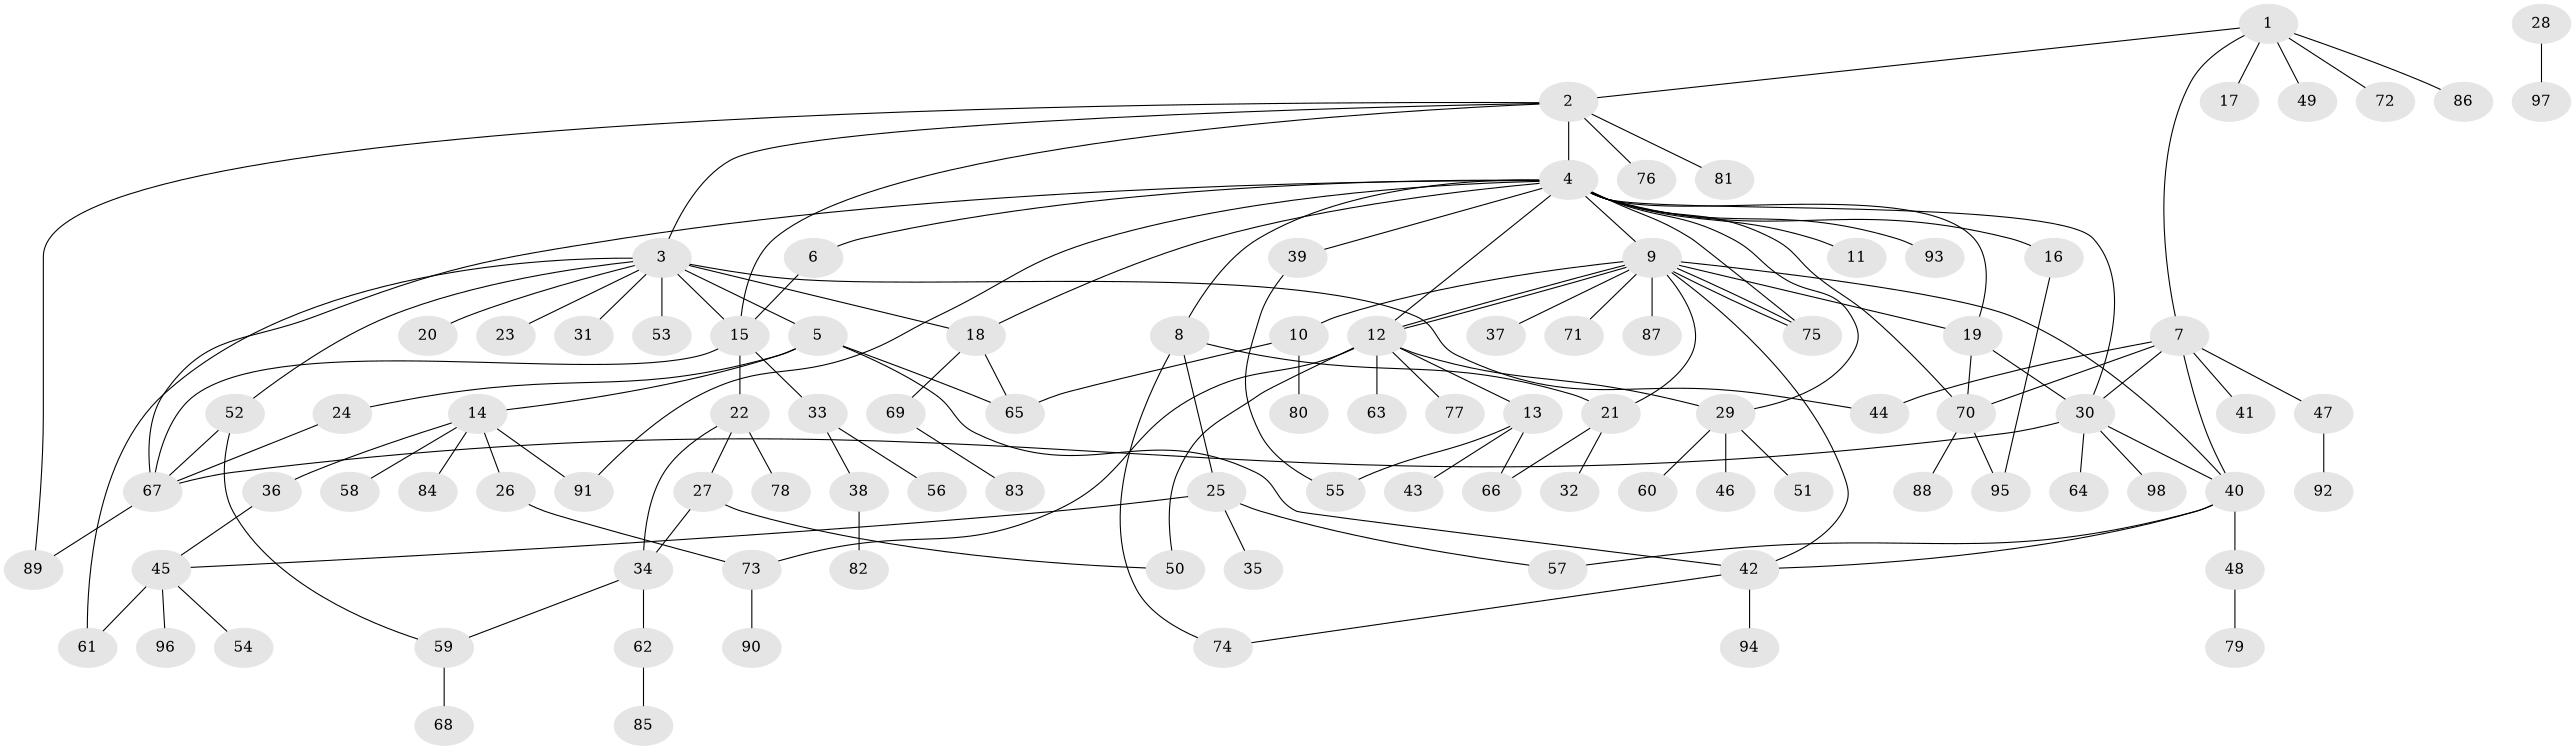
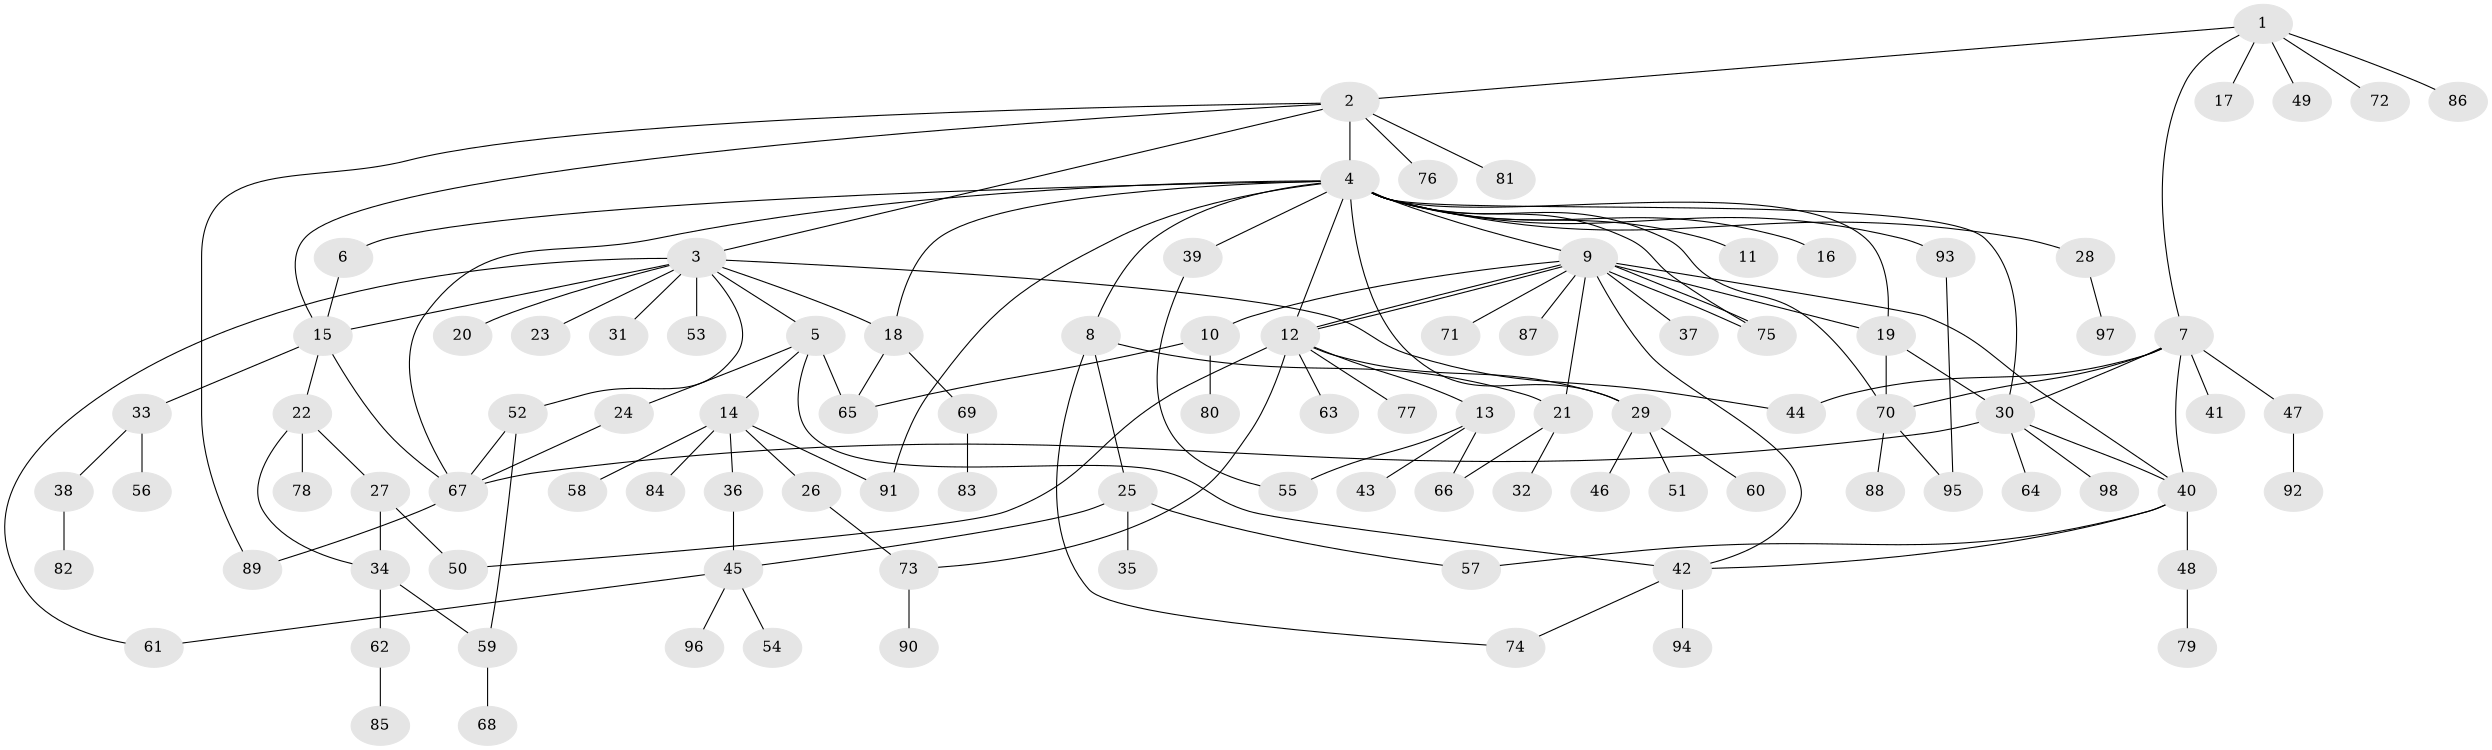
edge "4" -- "28": added
edge "16" -- "95": now "93" -- "95"
